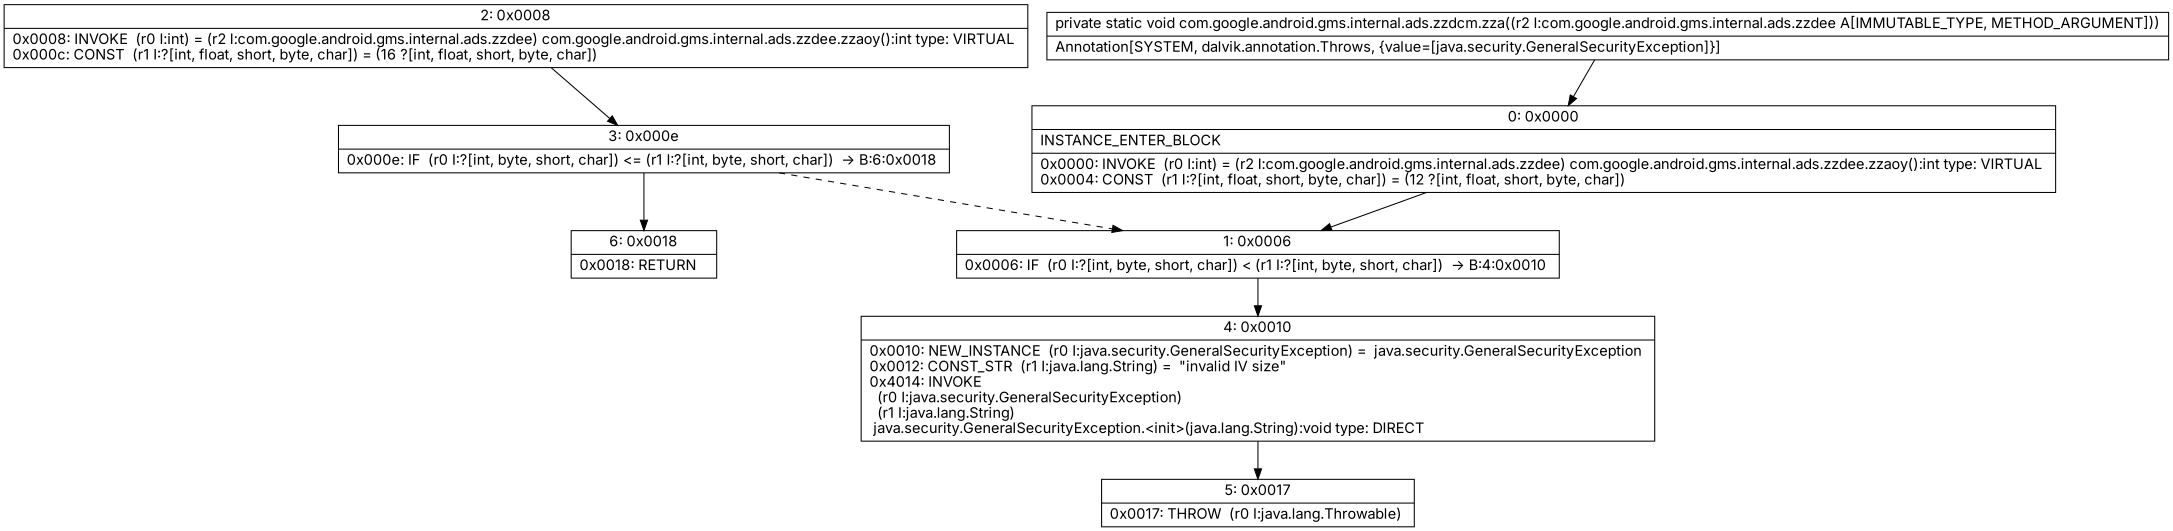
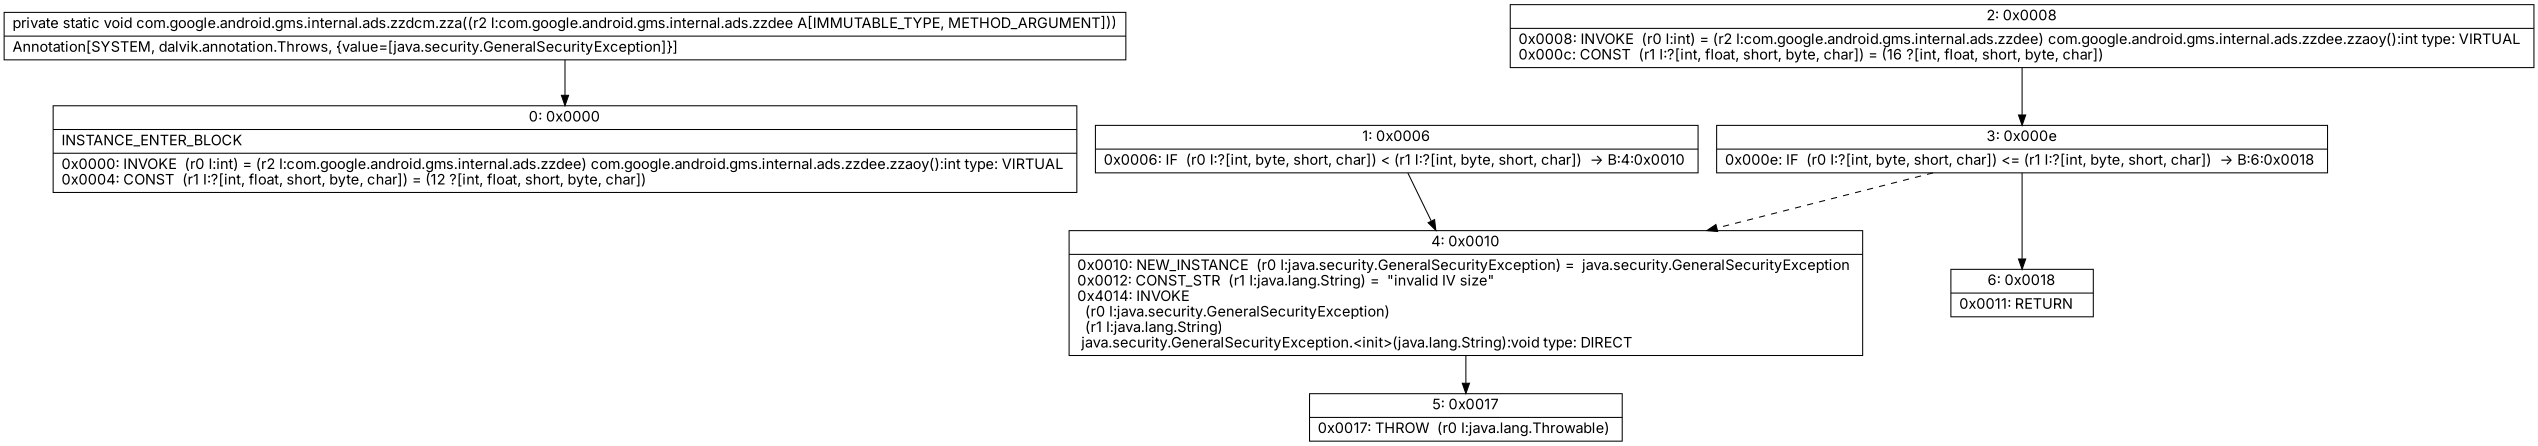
edge "3: 0x000e" -> "1: 0x0006": now "3: 0x000e" -> "4: 0x0010"
edge "0: 0x0000" -> "1: 0x0006": removed
node "6: 0x0018": text "0x0018: RETURN" -> "0x0011: RETURN"
